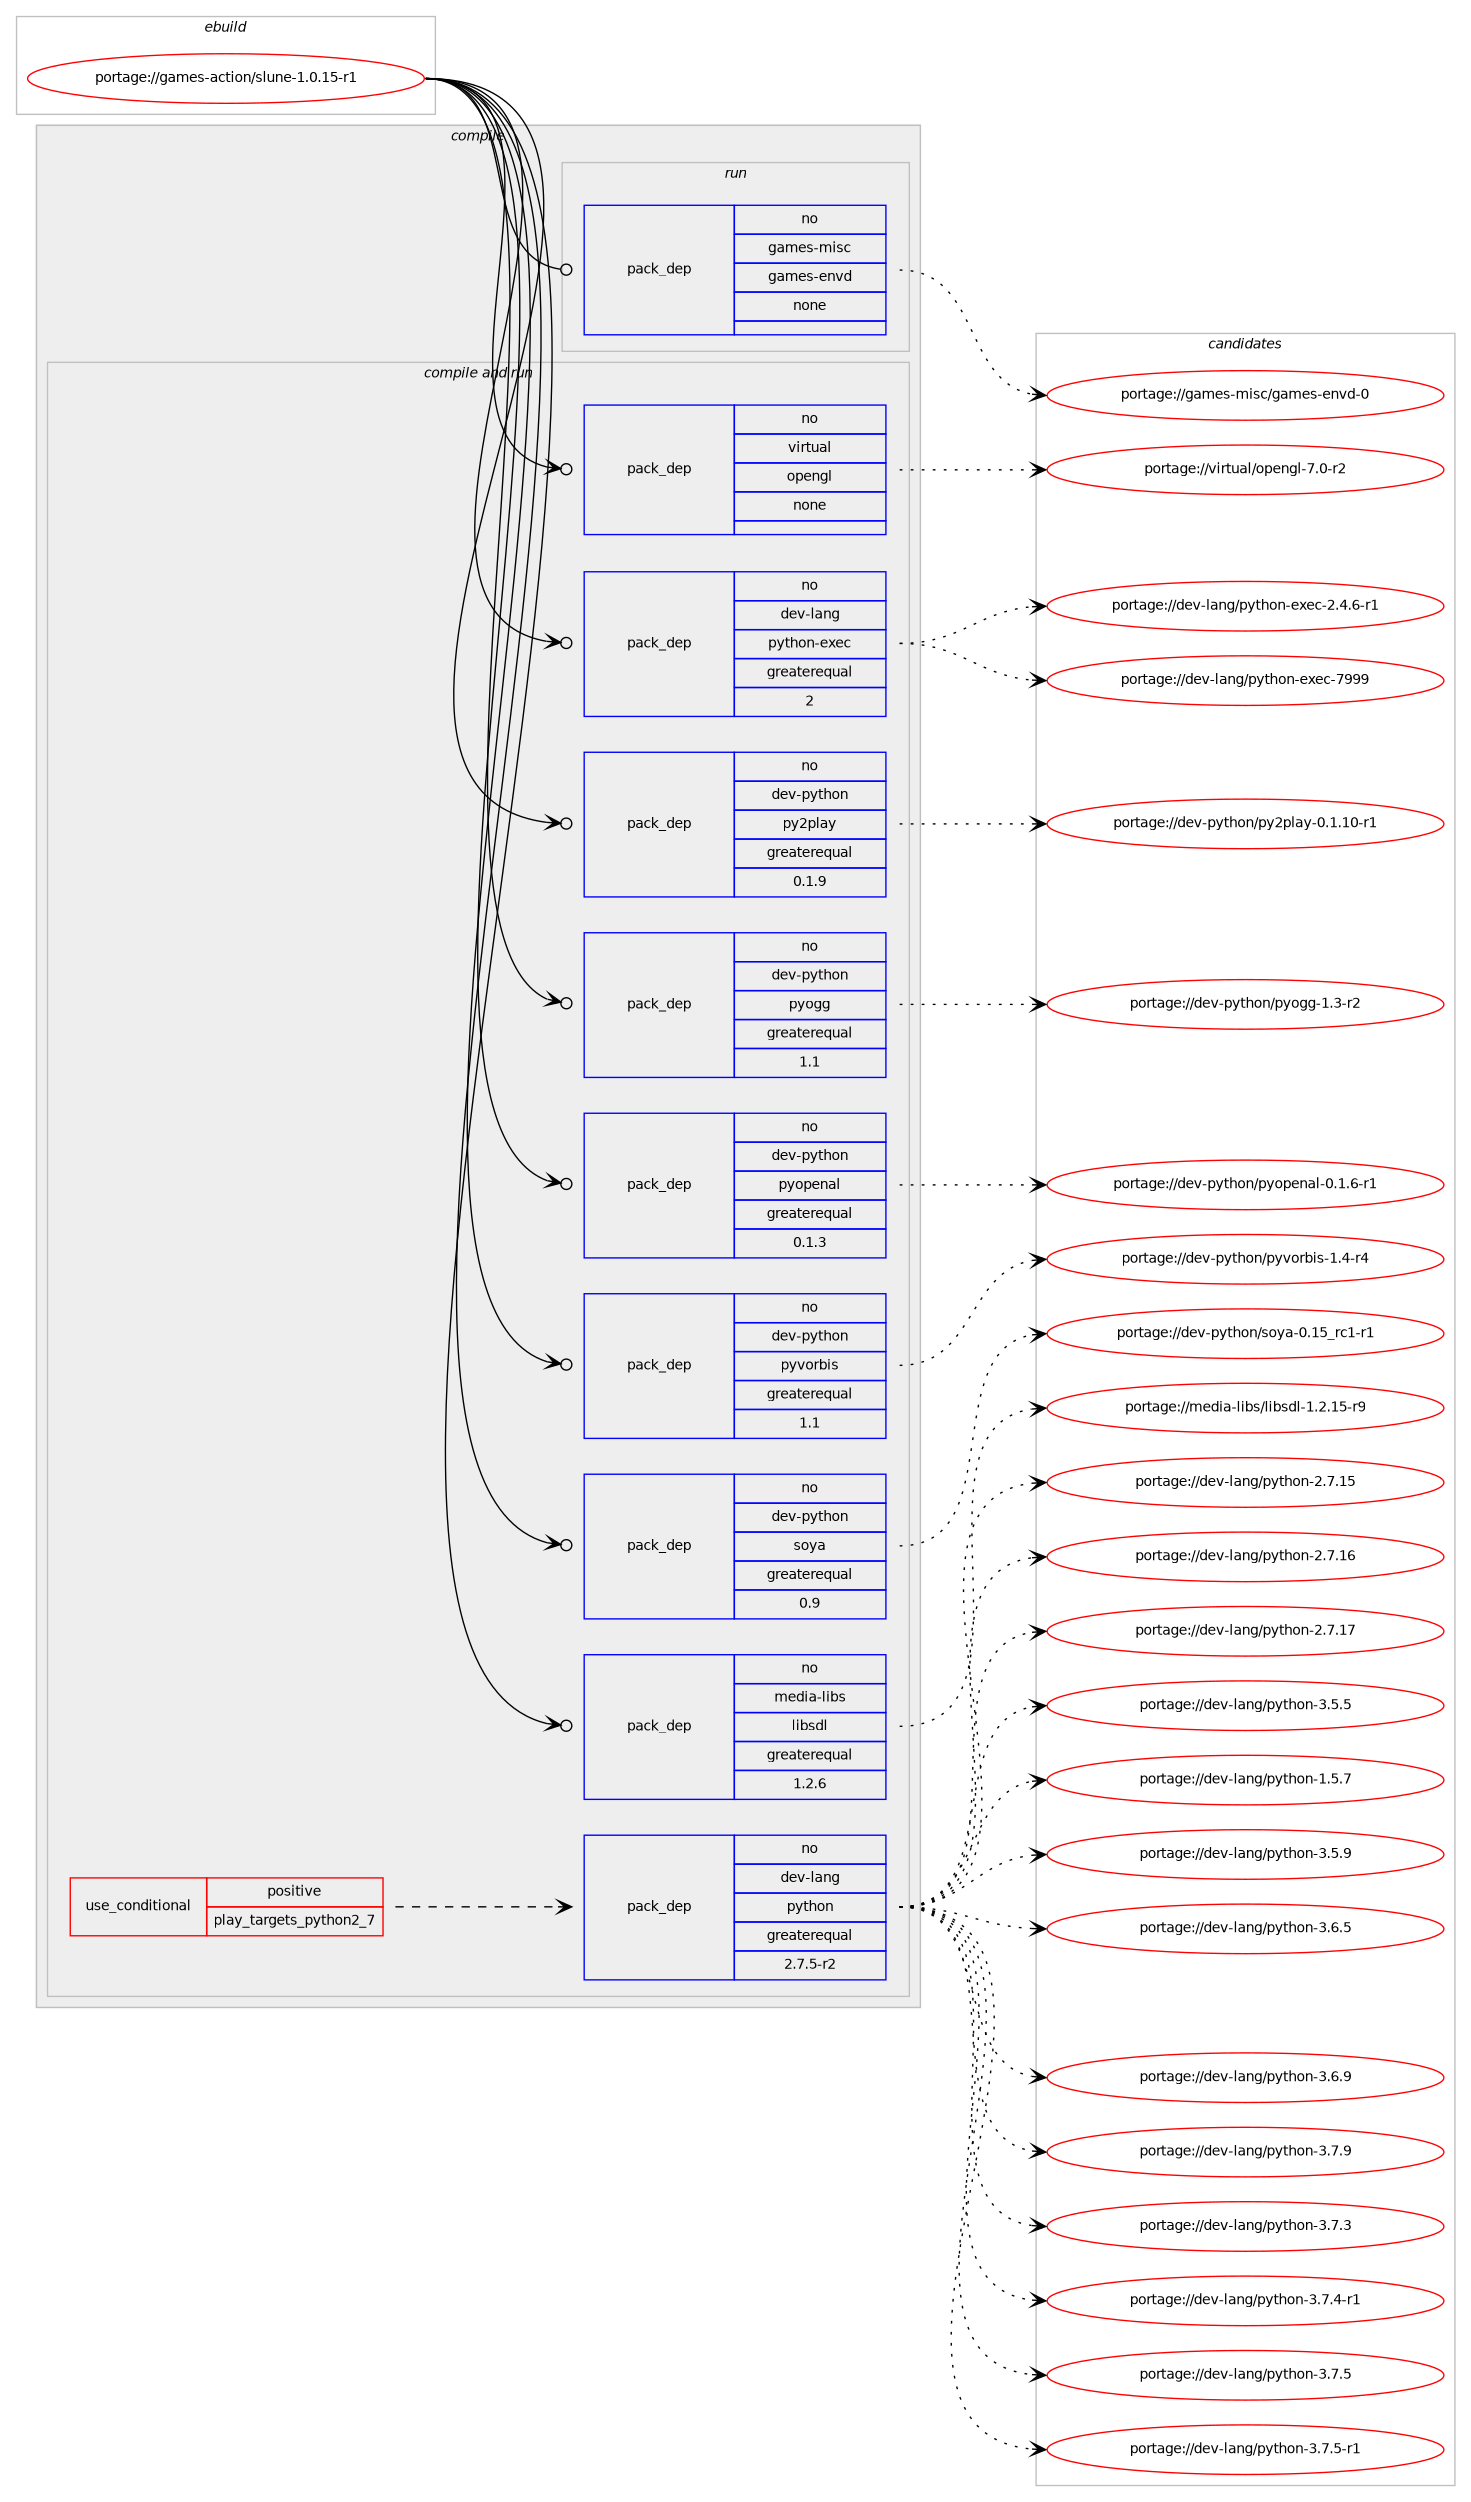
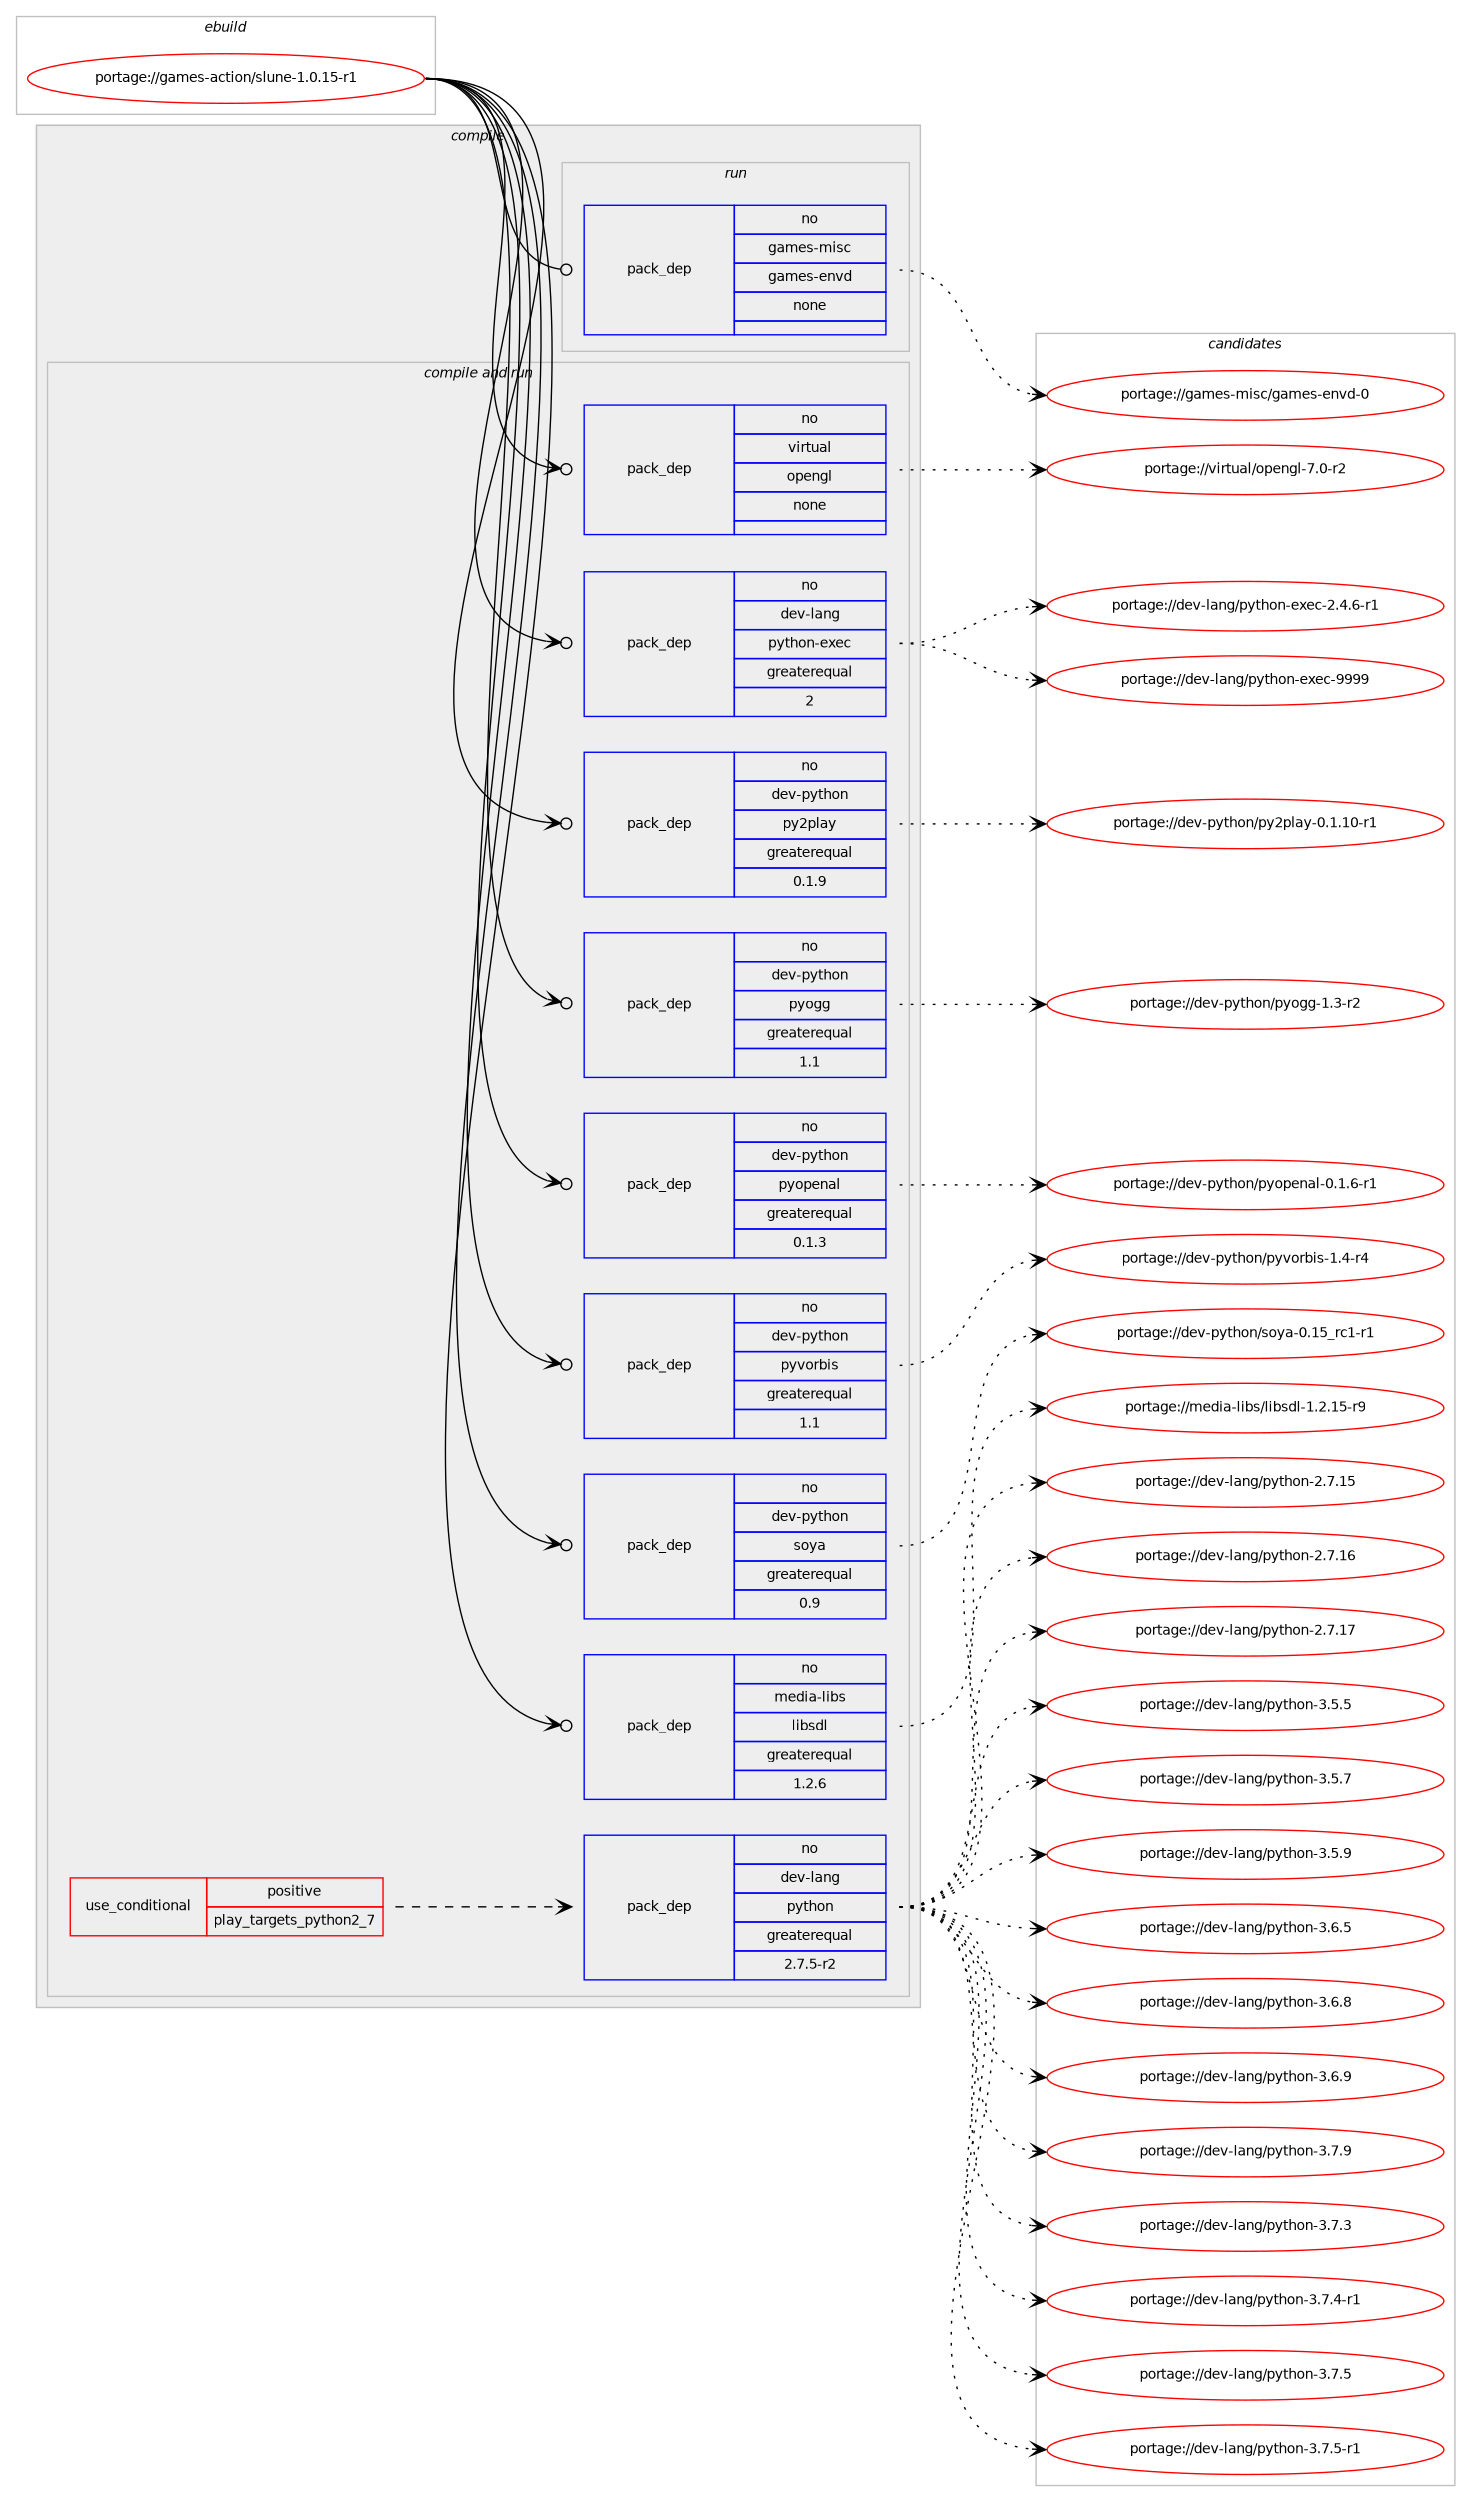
node "portage://dev-lang/python-exec-7999": label "portage://dev-lang/python-exec-7999" -> "portage://dev-lang/python-exec-9999"
node "portage://dev-lang/python-1.5.7": label "portage://dev-lang/python-1.5.7" -> "portage://dev-lang/python-3.5.7"
node "portage://dev-lang/python-3.6.8": added
